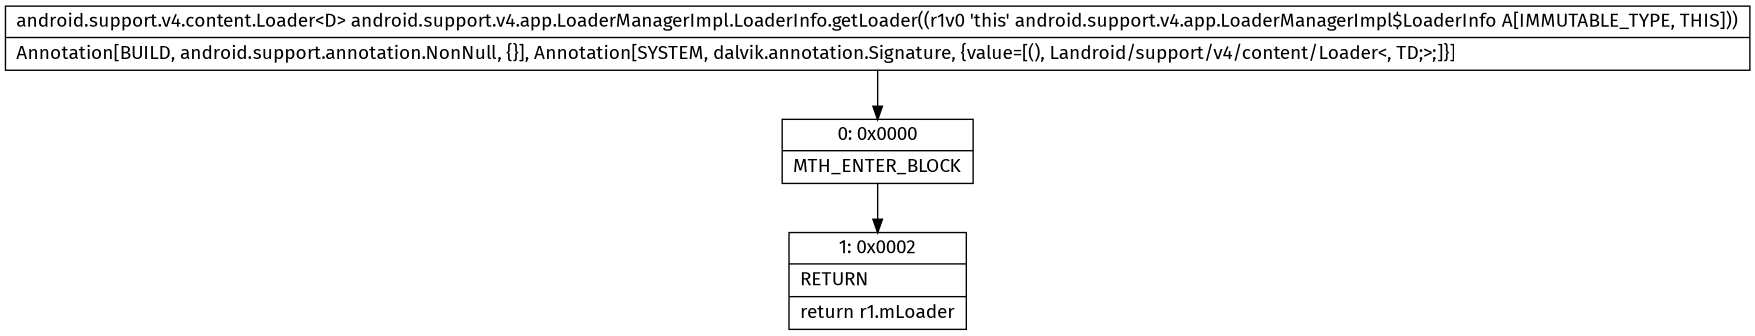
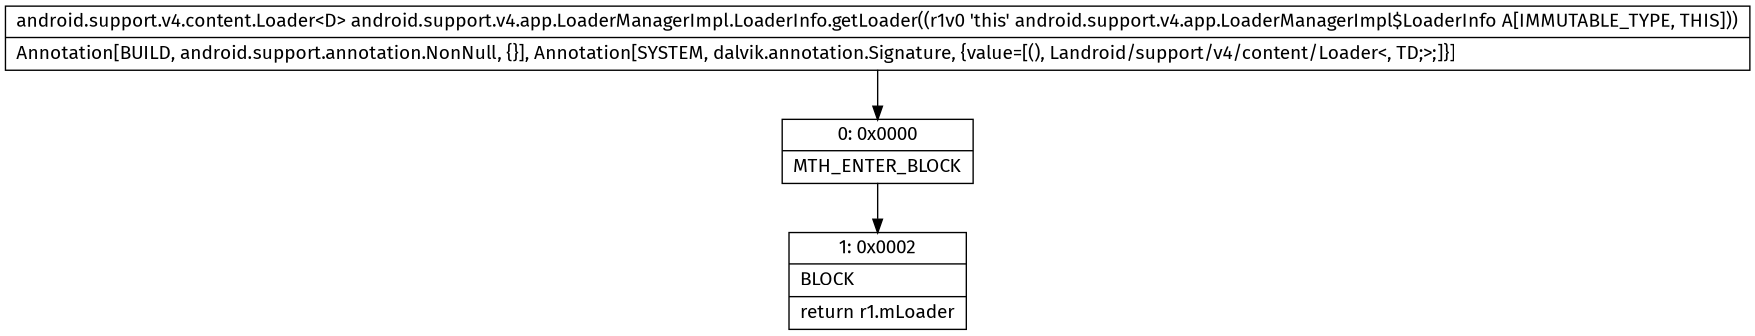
node "1: 0x0002": text "RETURN" -> "BLOCK"
